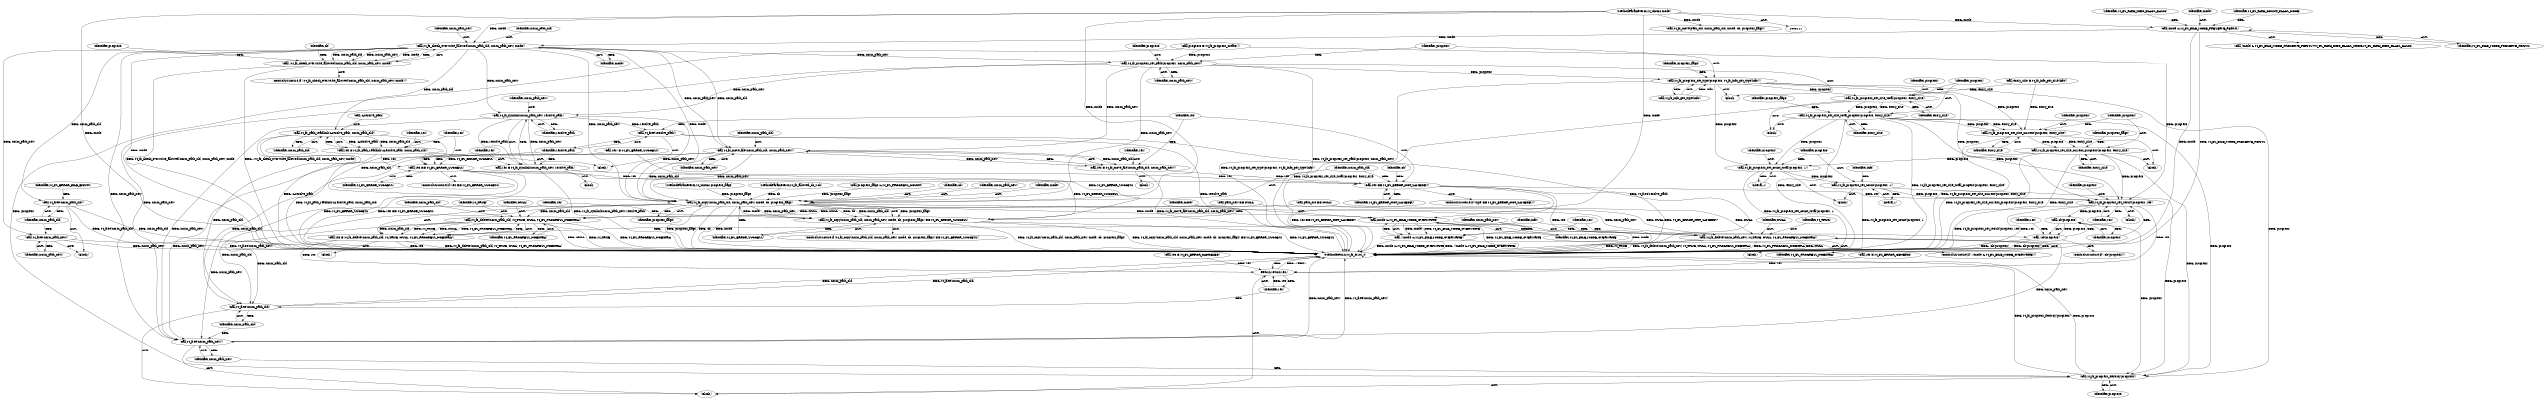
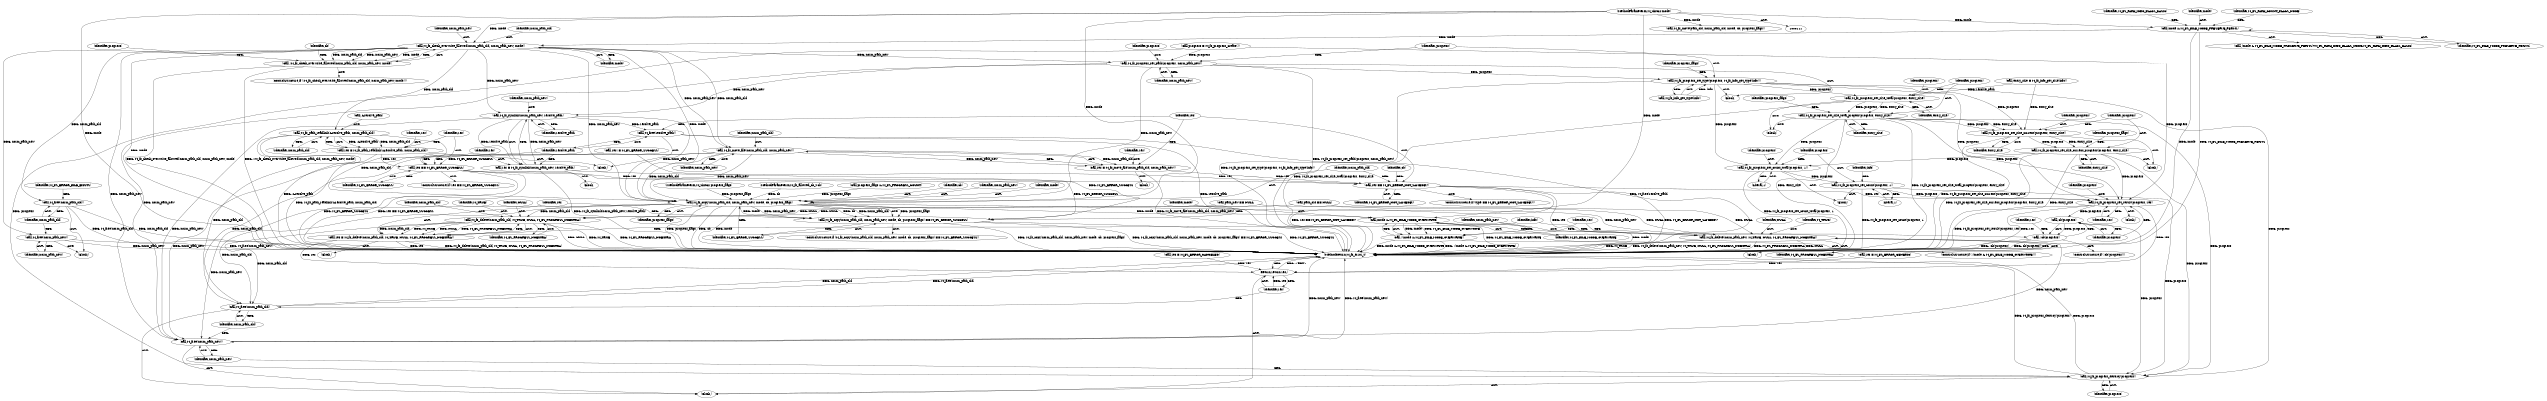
edge "(Call,entry_size = M_fs_info_get_size(info))" -> "(Call,M_fs_progress_set_size_total(progress, entry_size))": label "DDG: entry_size" -> "DDG: resolve_path"
edge "(Call,M_fs_progress_set_path(progress, norm_path_new))" -> "(Call,M_fs_move_file(norm_path_old, norm_path_new))": removed, label "DDG: norm_path_new"
